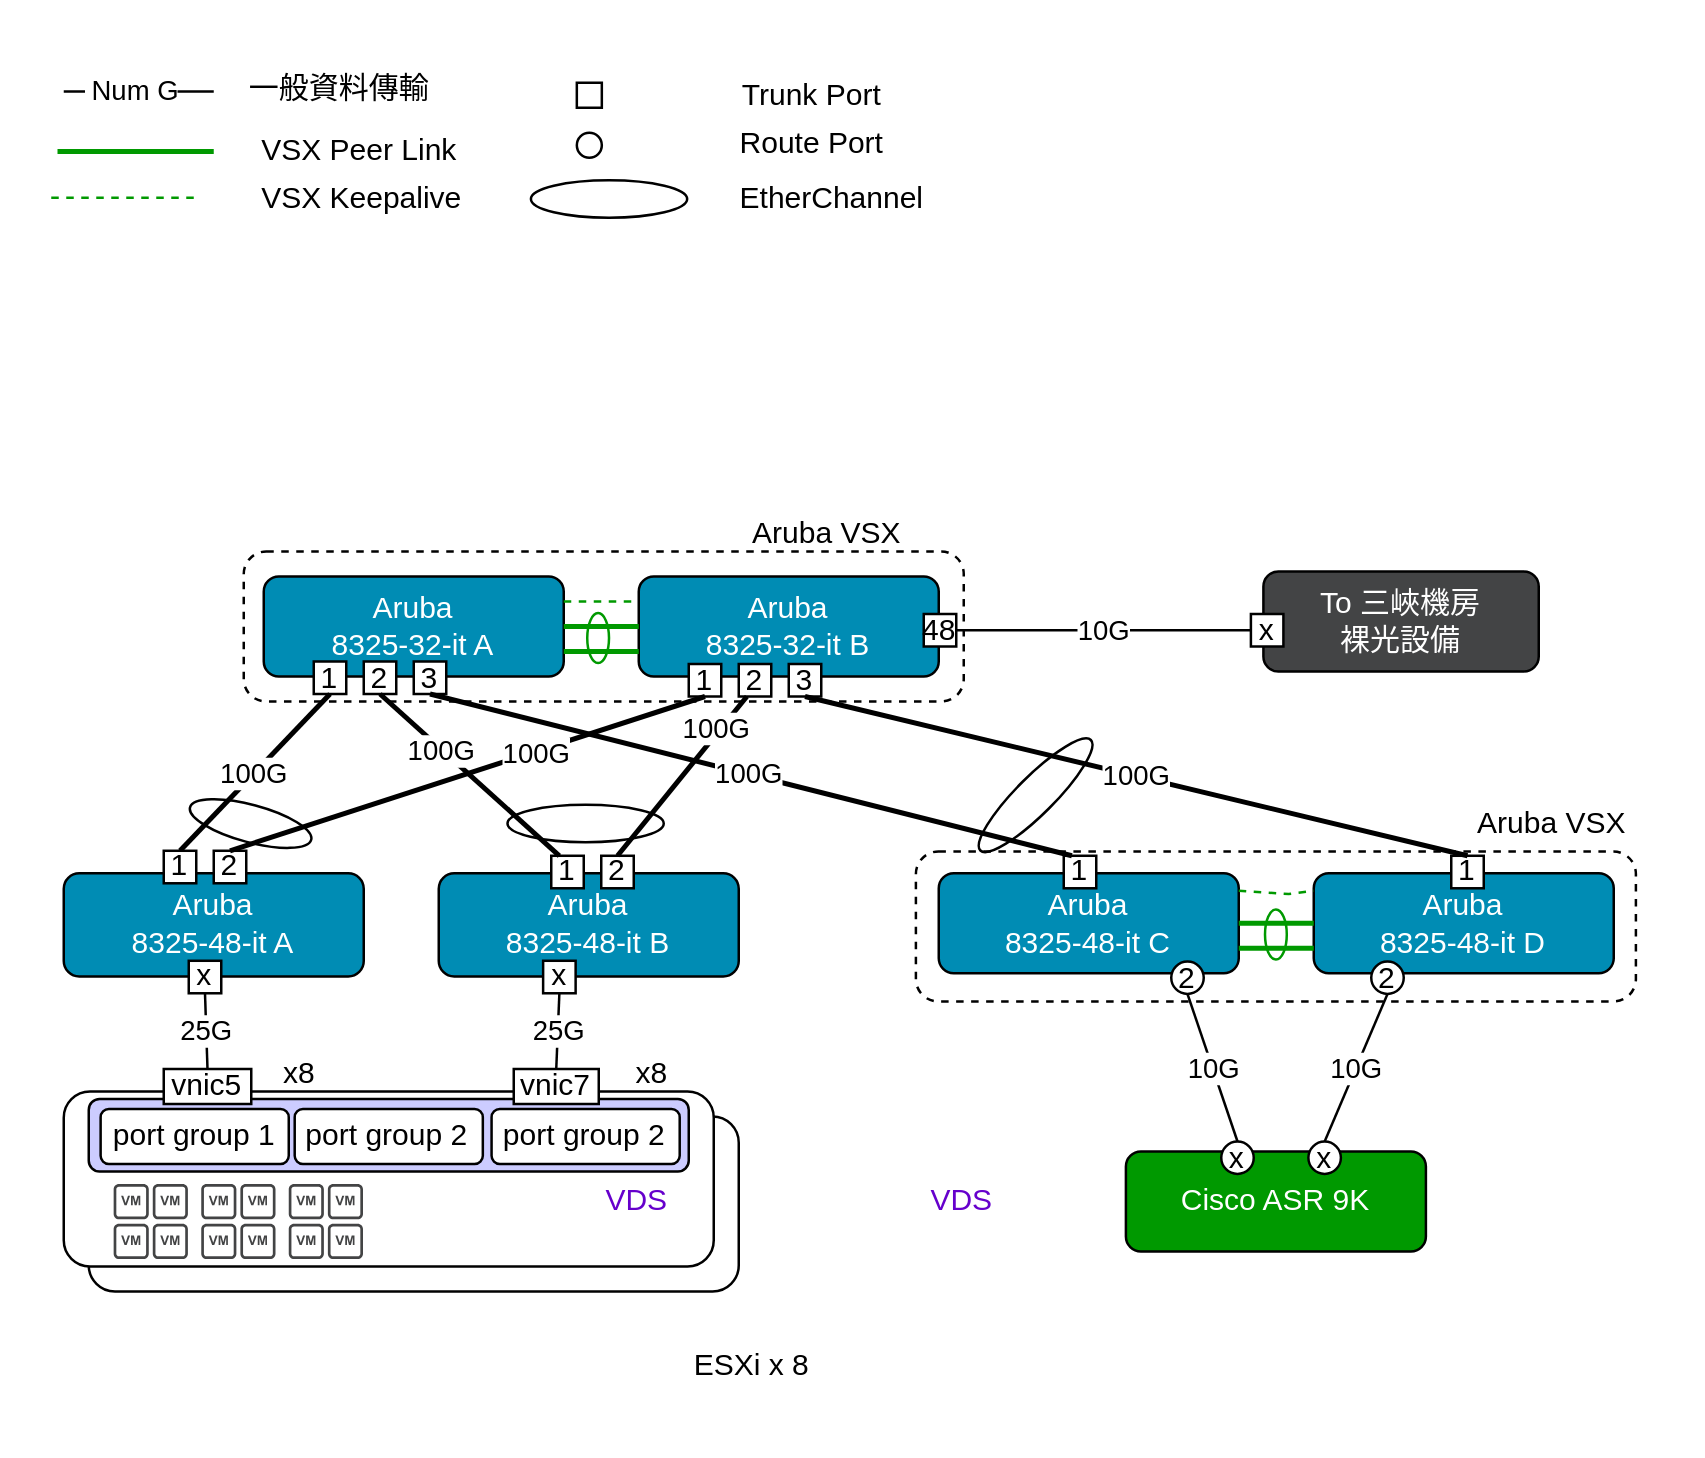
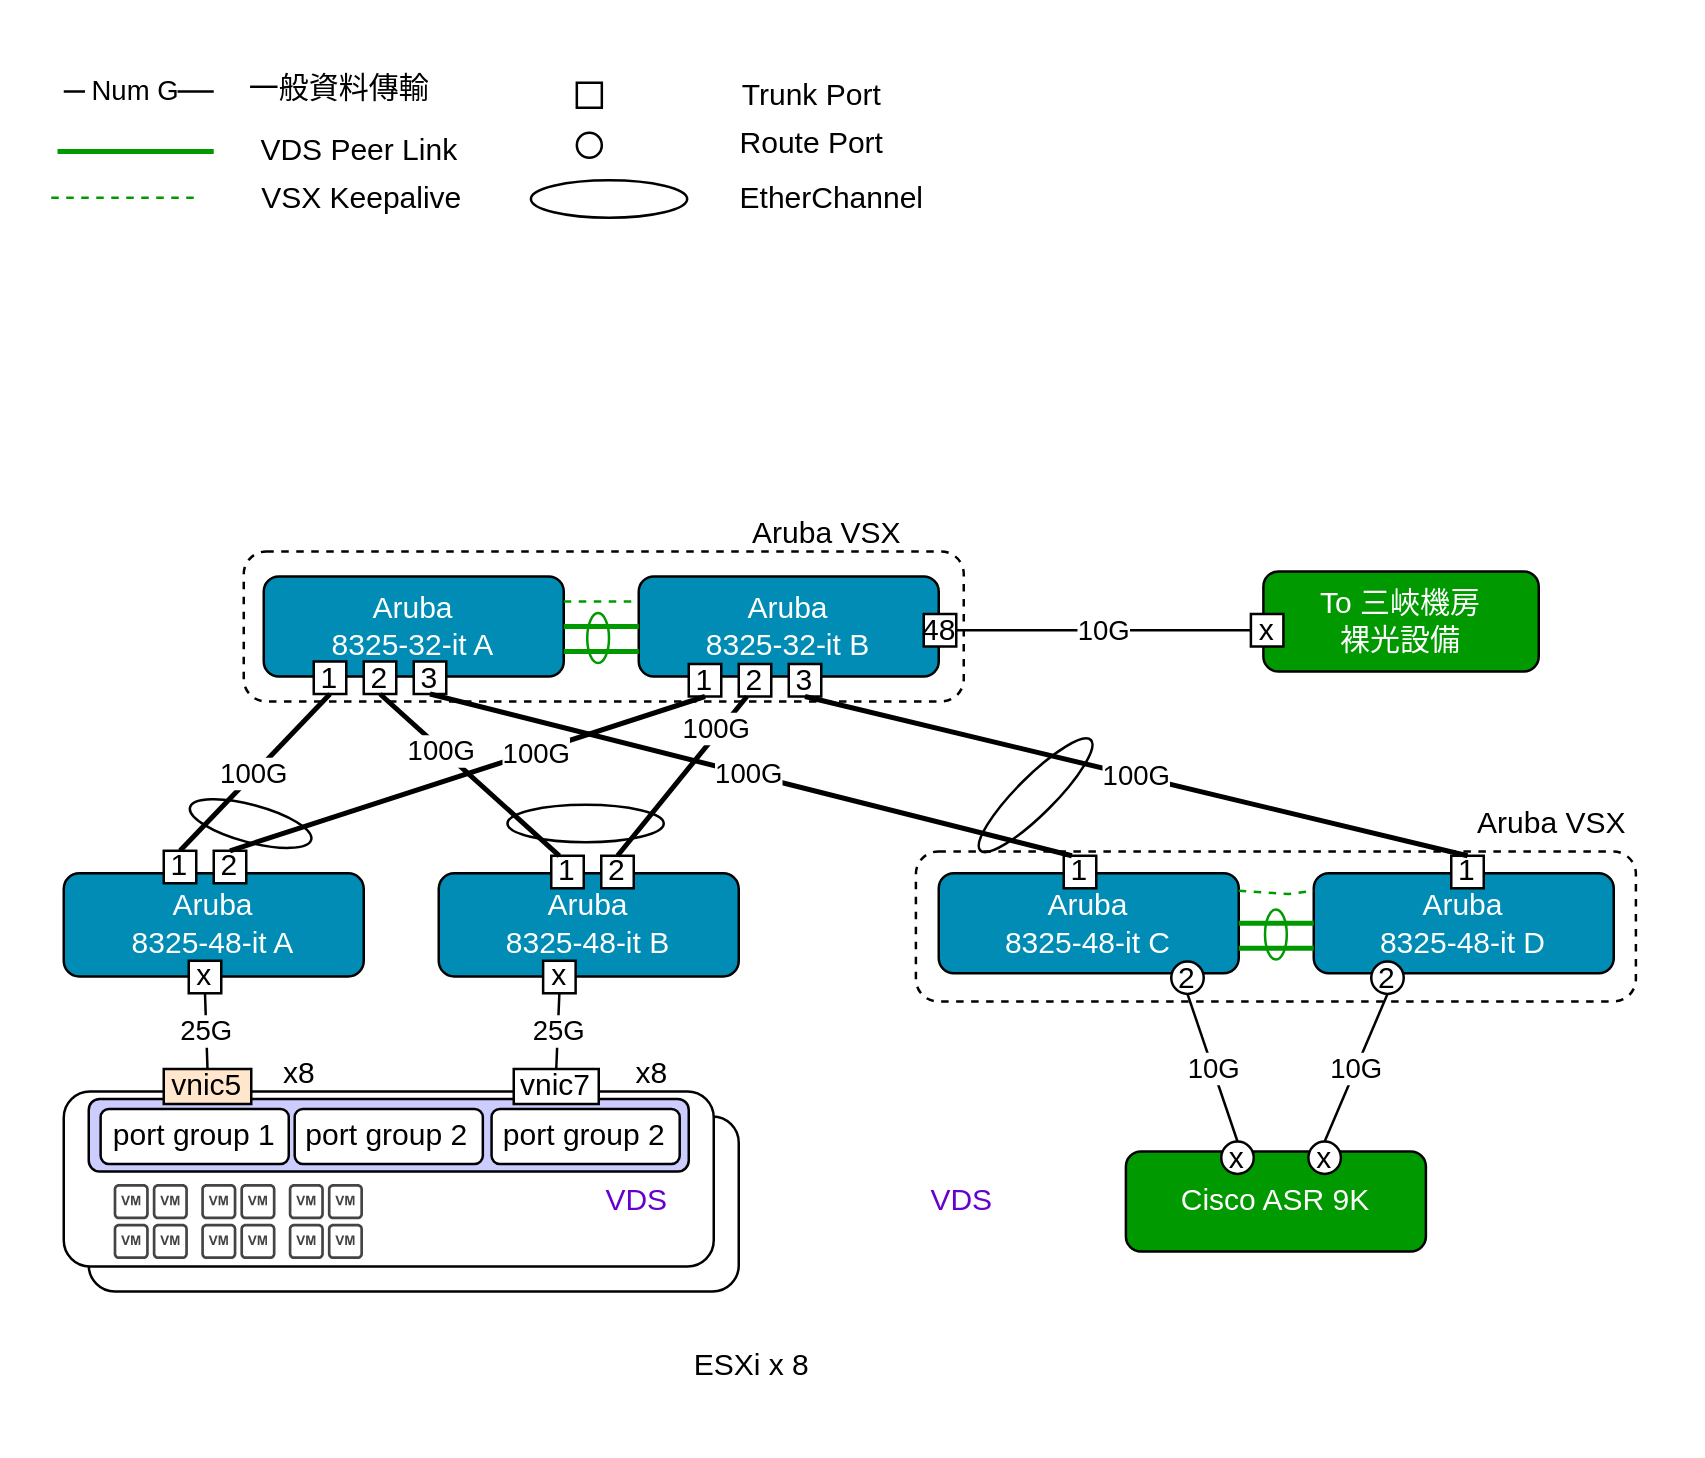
node "VSX Peer Link": label "VSX Peer Link" -> "VDS Peer Link"
node "To 三峽機房 裸光設備": fillcolor #434445 -> #009900
node "vnic5": fillcolor #ffffff -> #ffe6cc
